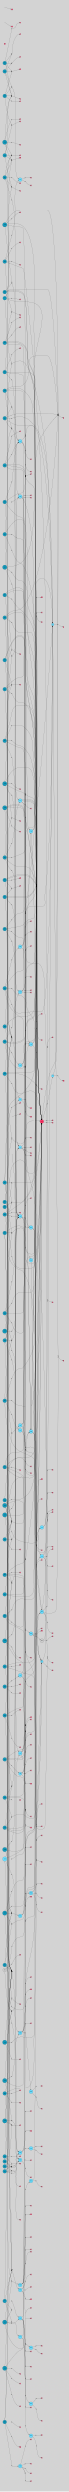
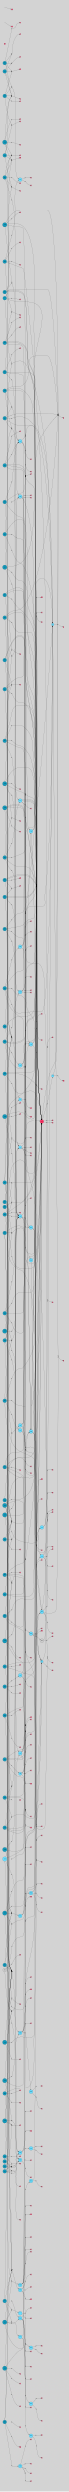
node "T1004": added
node "T972": added
